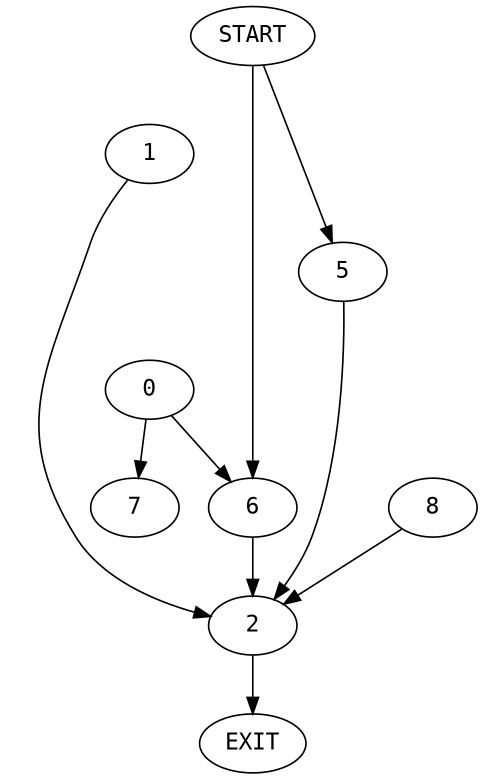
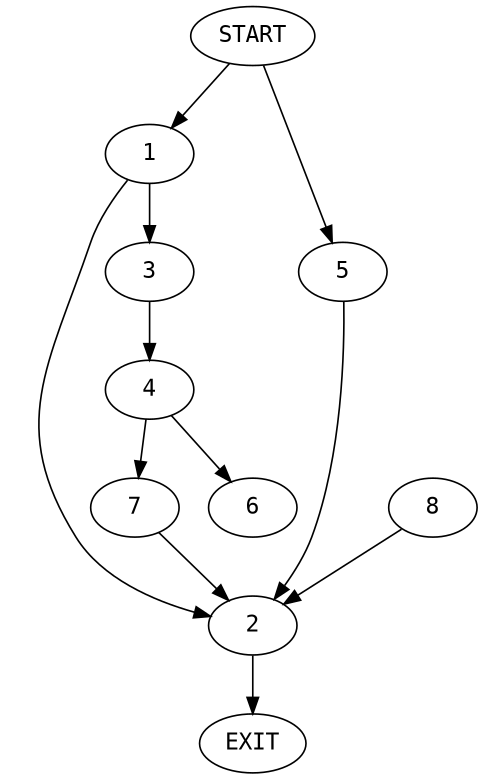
edge "START" -> "6": now "START" -> "1"
node "3": added
node "0": label "0" -> "4"
edge "6" -> "2": now "7" -> "2"
